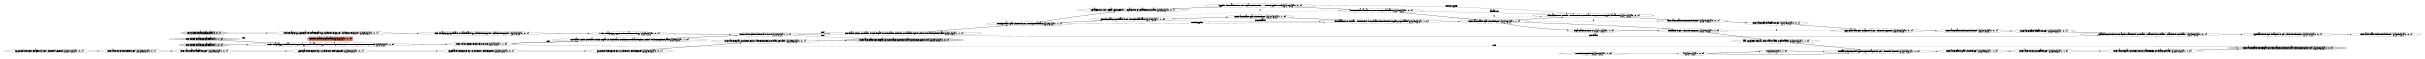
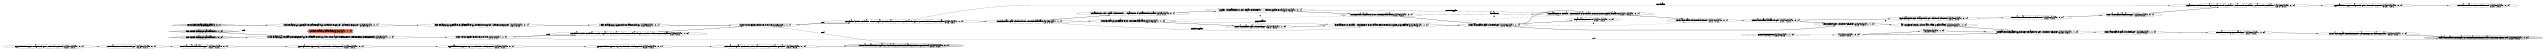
edge "prepareLatch.countDown()@@@17@@@['0', '1', '0']" -> "sessionResult.get(1,TimeUnit.SECONDS)@@@19@@@['1', '1', '0']": now "Assert.assertFalse(hasFailures.get())@@@19@@@['0', '0', '1']" -> "sessionResult.get(1,TimeUnit.SECONDS)@@@19@@@['1', '1', '0']"
node "testMockedMessagingHappyPath['0', '0', '1']": shape ellipse -> diamond
node "testMockedMessagingPrepareFailure['1', '0', '0']": shape ellipse -> diamond
node "{}@@@22@@@['0', '1', '0']": shape diamond -> ellipse
